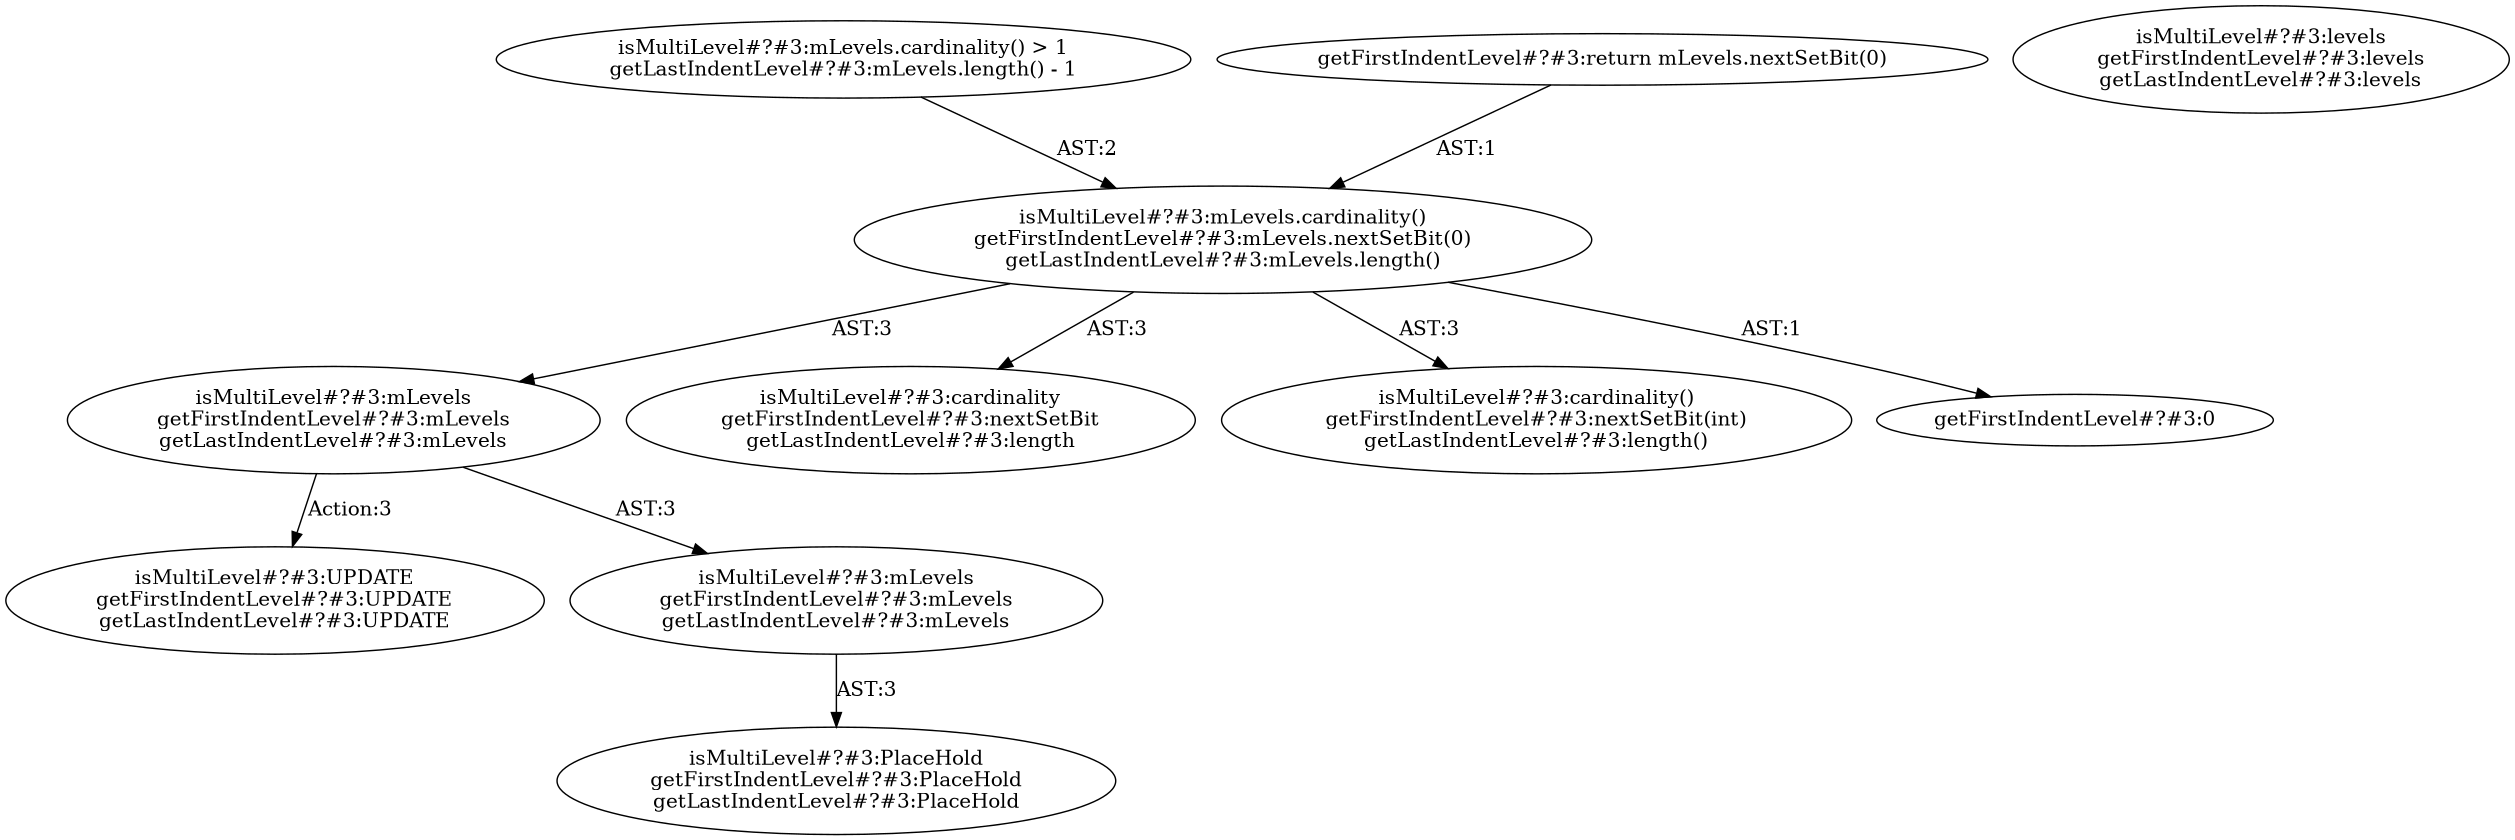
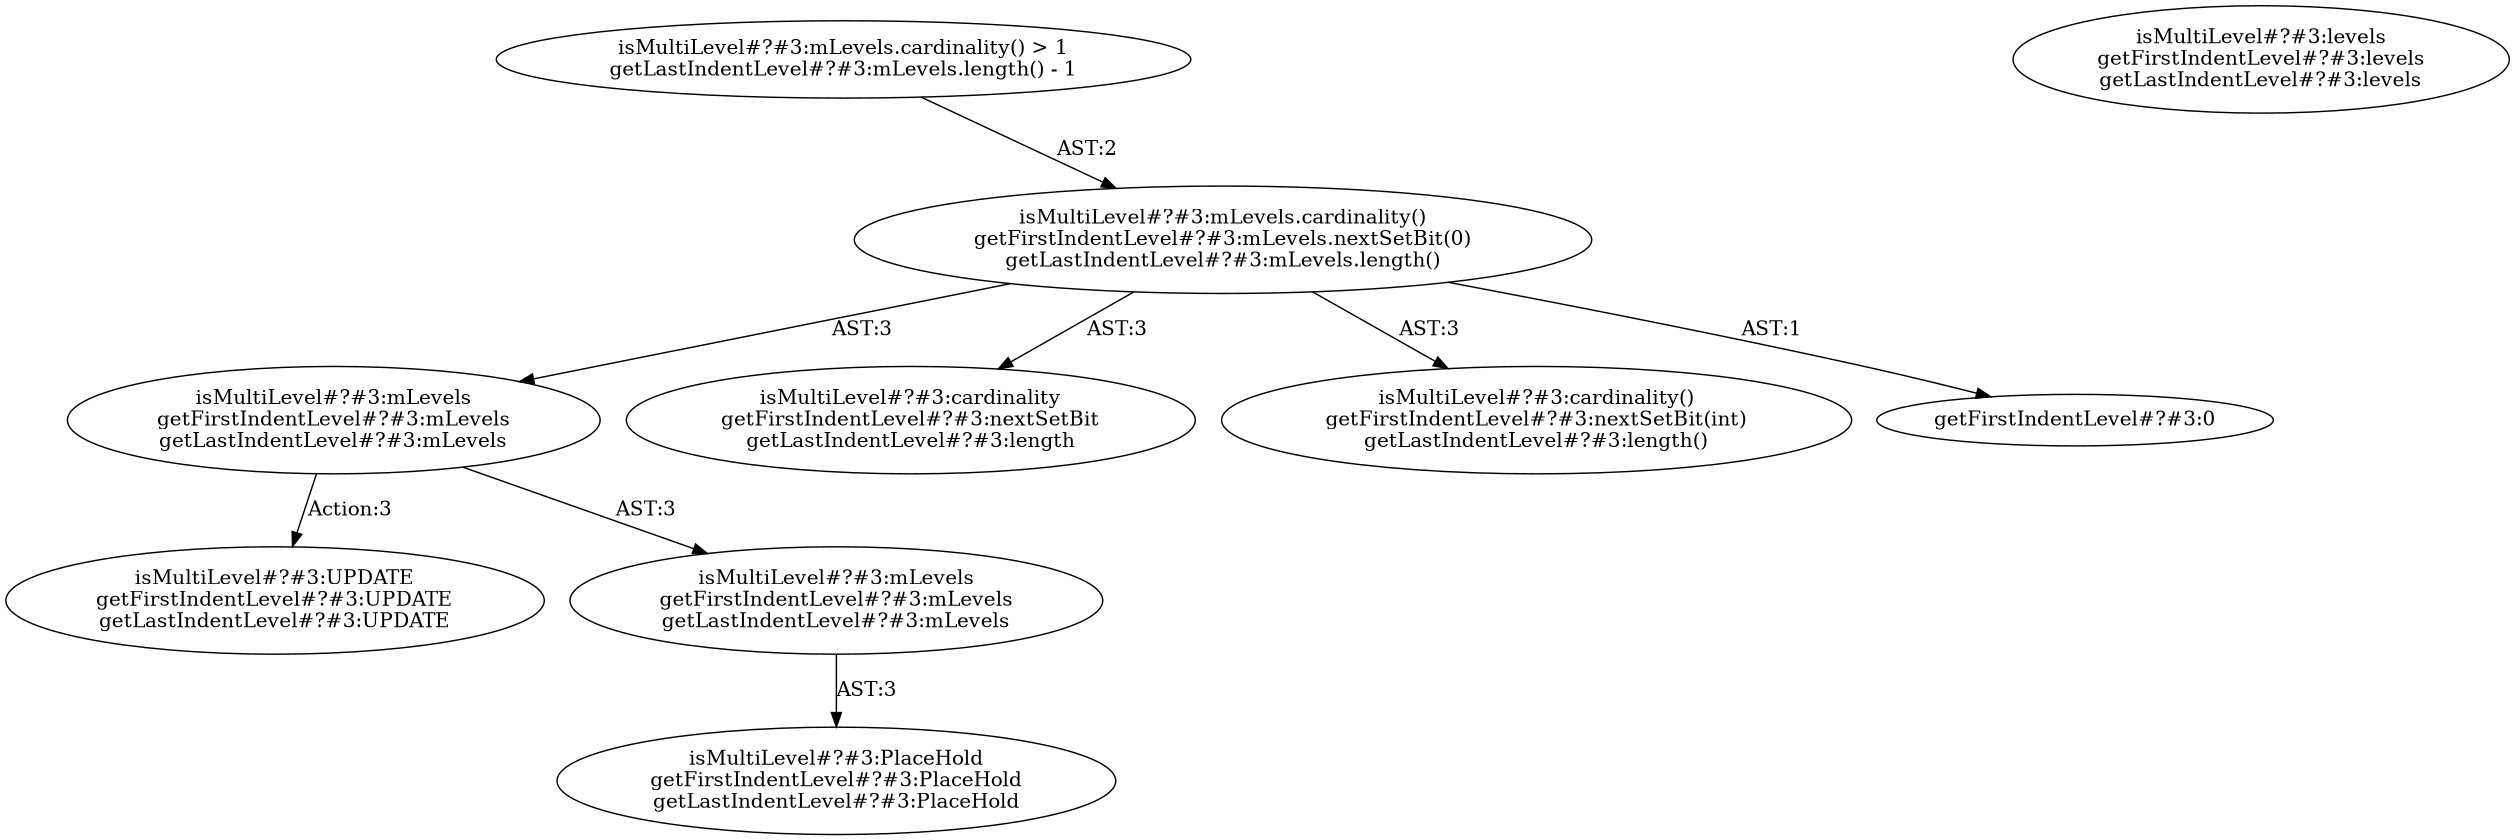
node "getFirstIndentLevel#?#3:return mLevels.nextSetBit(0)": removed
